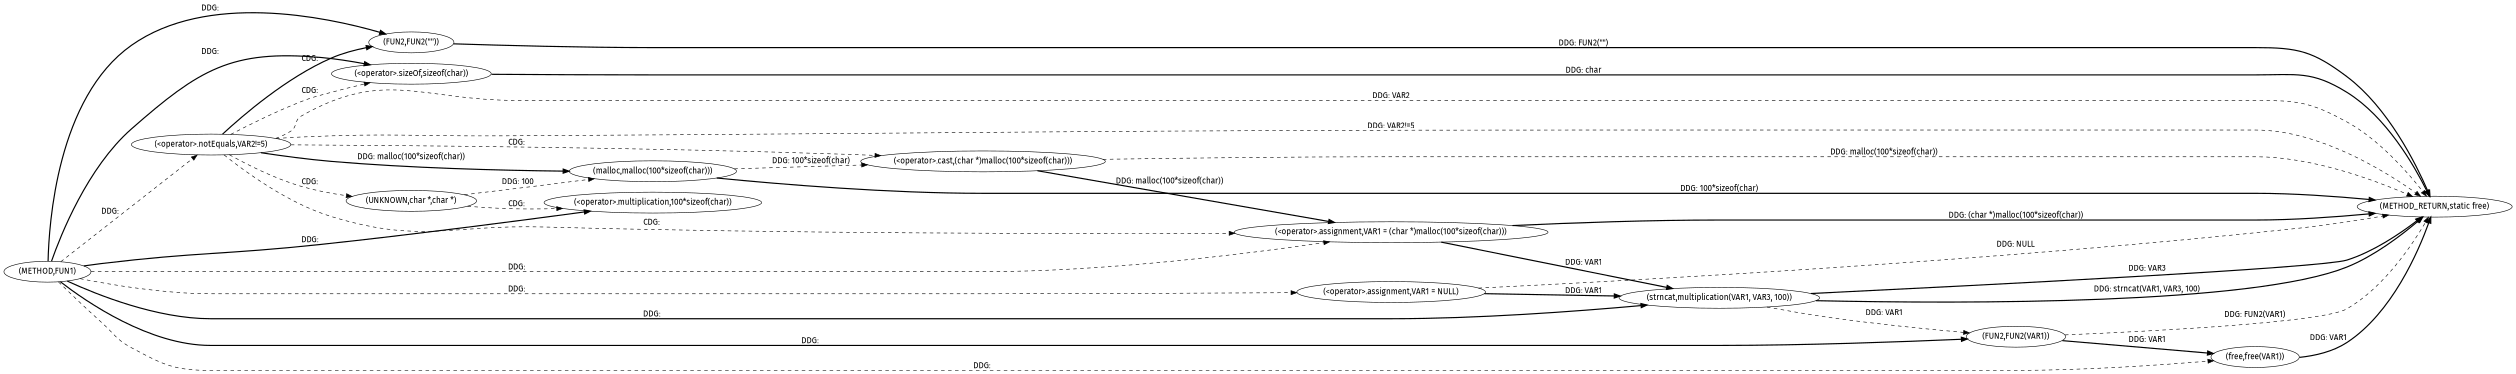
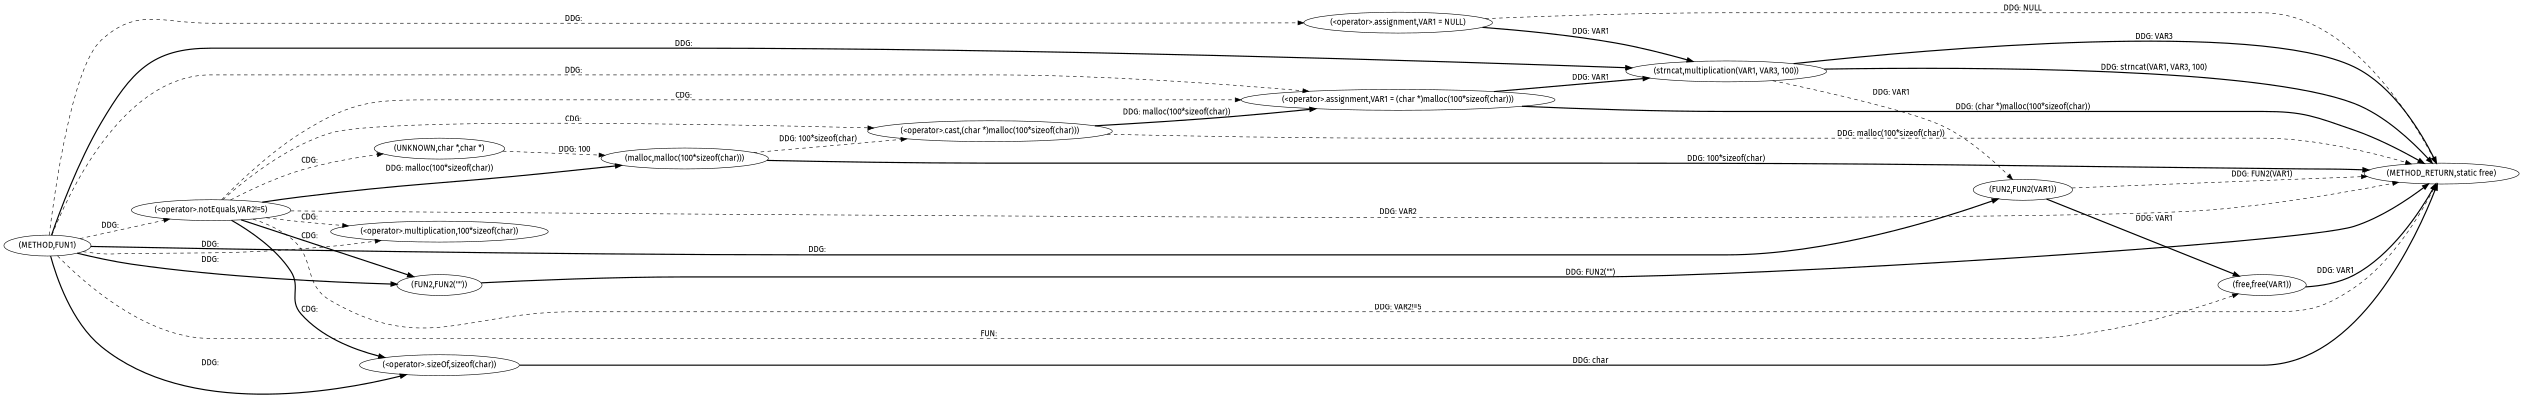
edge "(<operator>.notEquals,VAR2!=5)" -> "(<operator>.sizeOf,sizeof(char))": style dashed -> bold
edge "(UNKNOWN,char *,char *)" -> "(<operator>.multiplication,100*sizeof(char))": now "(<operator>.notEquals,VAR2!=5)" -> "(<operator>.multiplication,100*sizeof(char))"
edge "(METHOD,FUN1)" -> "(<operator>.multiplication,100*sizeof(char))": style bold -> dashed
edge "(METHOD,FUN1)" -> "(free,free(VAR1))": label "DDG: " -> "FUN: "
